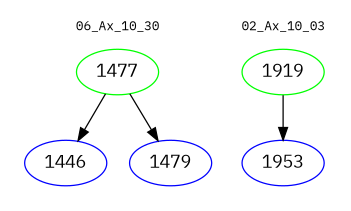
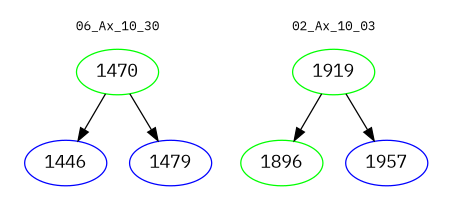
node "1477": label "1477" -> "1470"
node "1896": added
node "1953": label "1953" -> "1957"
